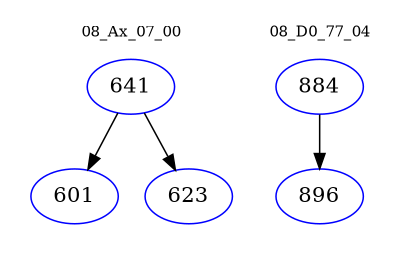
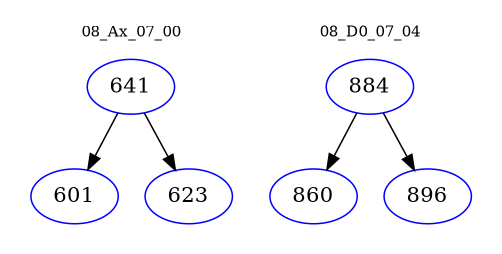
cluster "08_D0_77_04": label "08_D0_77_04" -> "08_D0_07_04"
node "860": added
